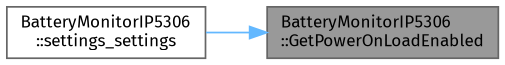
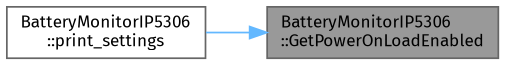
node "BatteryMonitorIP5306 ::settings_settings": label "BatteryMonitorIP5306 ::settings_settings" -> "BatteryMonitorIP5306 ::print_settings"
